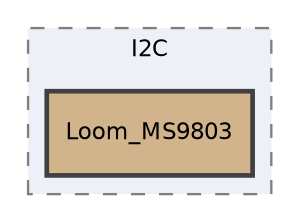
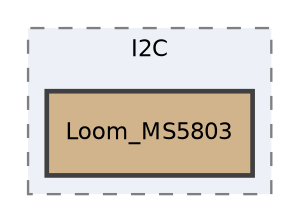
node "Loom_MS9803": label "Loom_MS9803" -> "Loom_MS5803"
